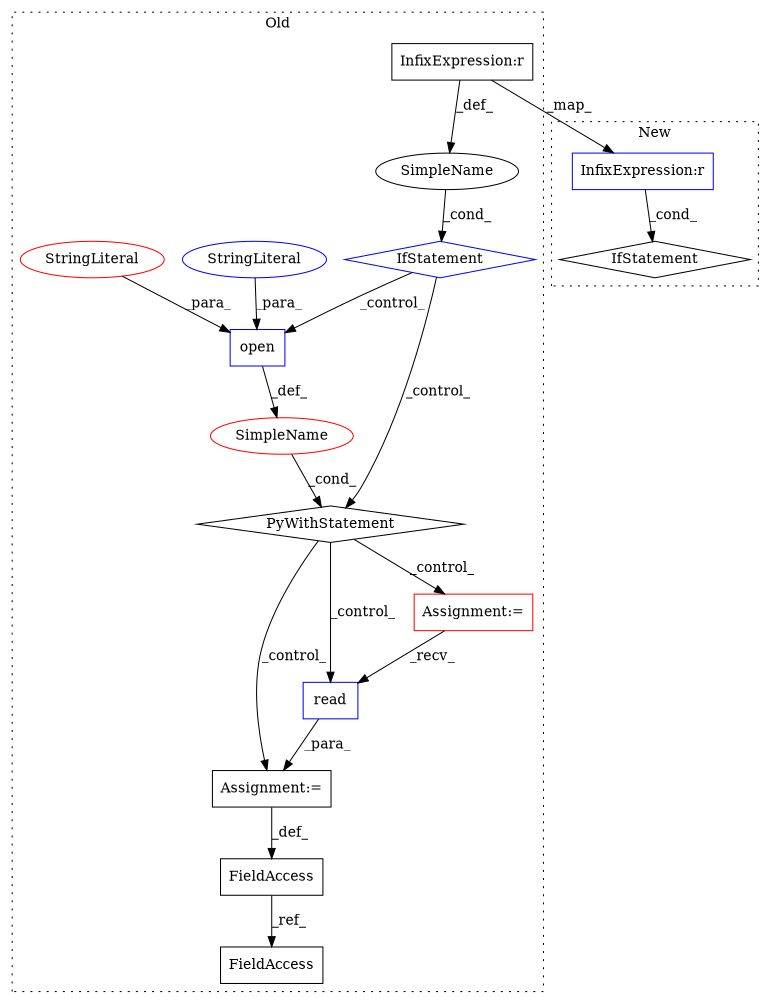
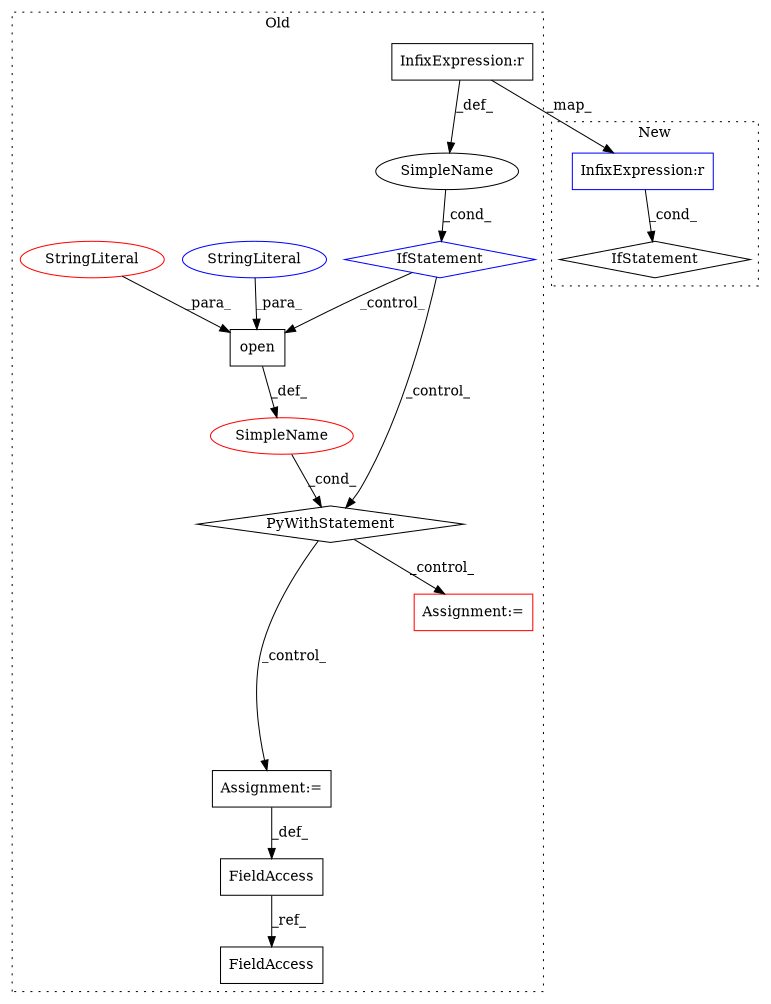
node "open": color blue -> black
node "read": removed
